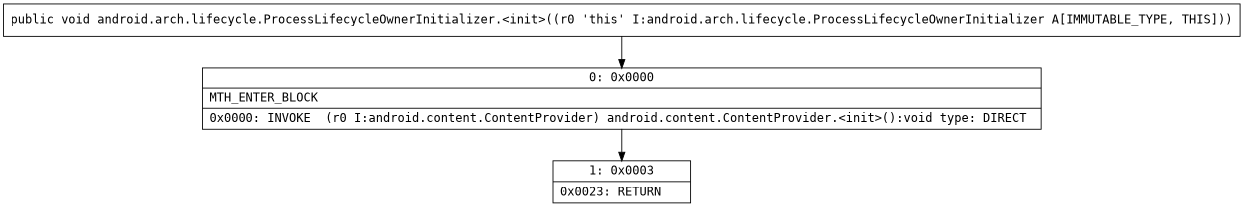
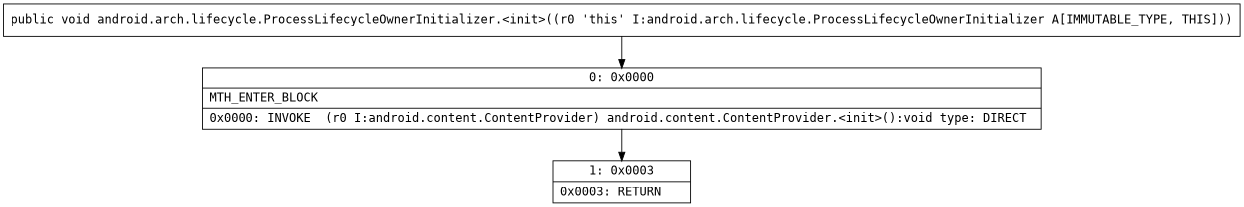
node "1: 0x0003": text "0x0023: RETURN" -> "0x0003: RETURN"
